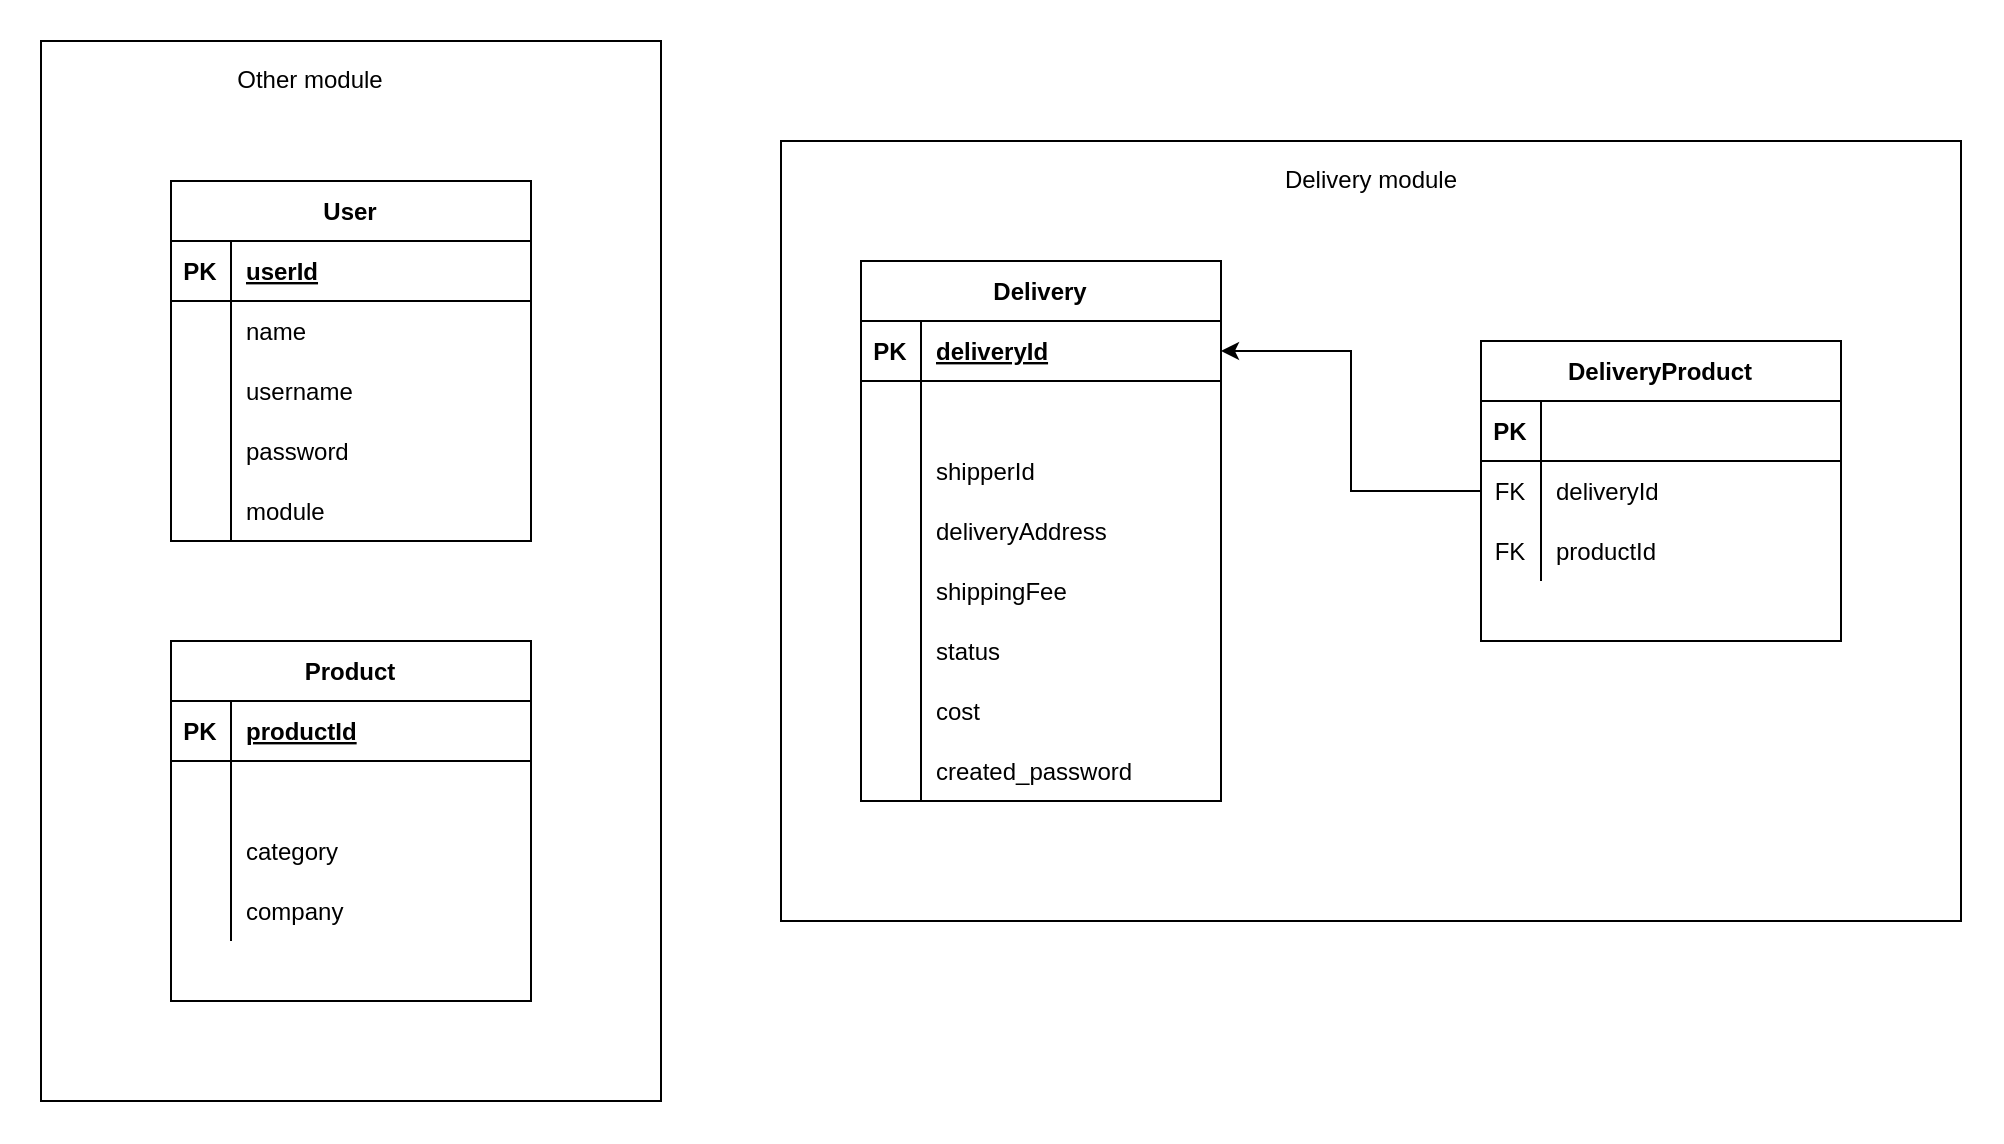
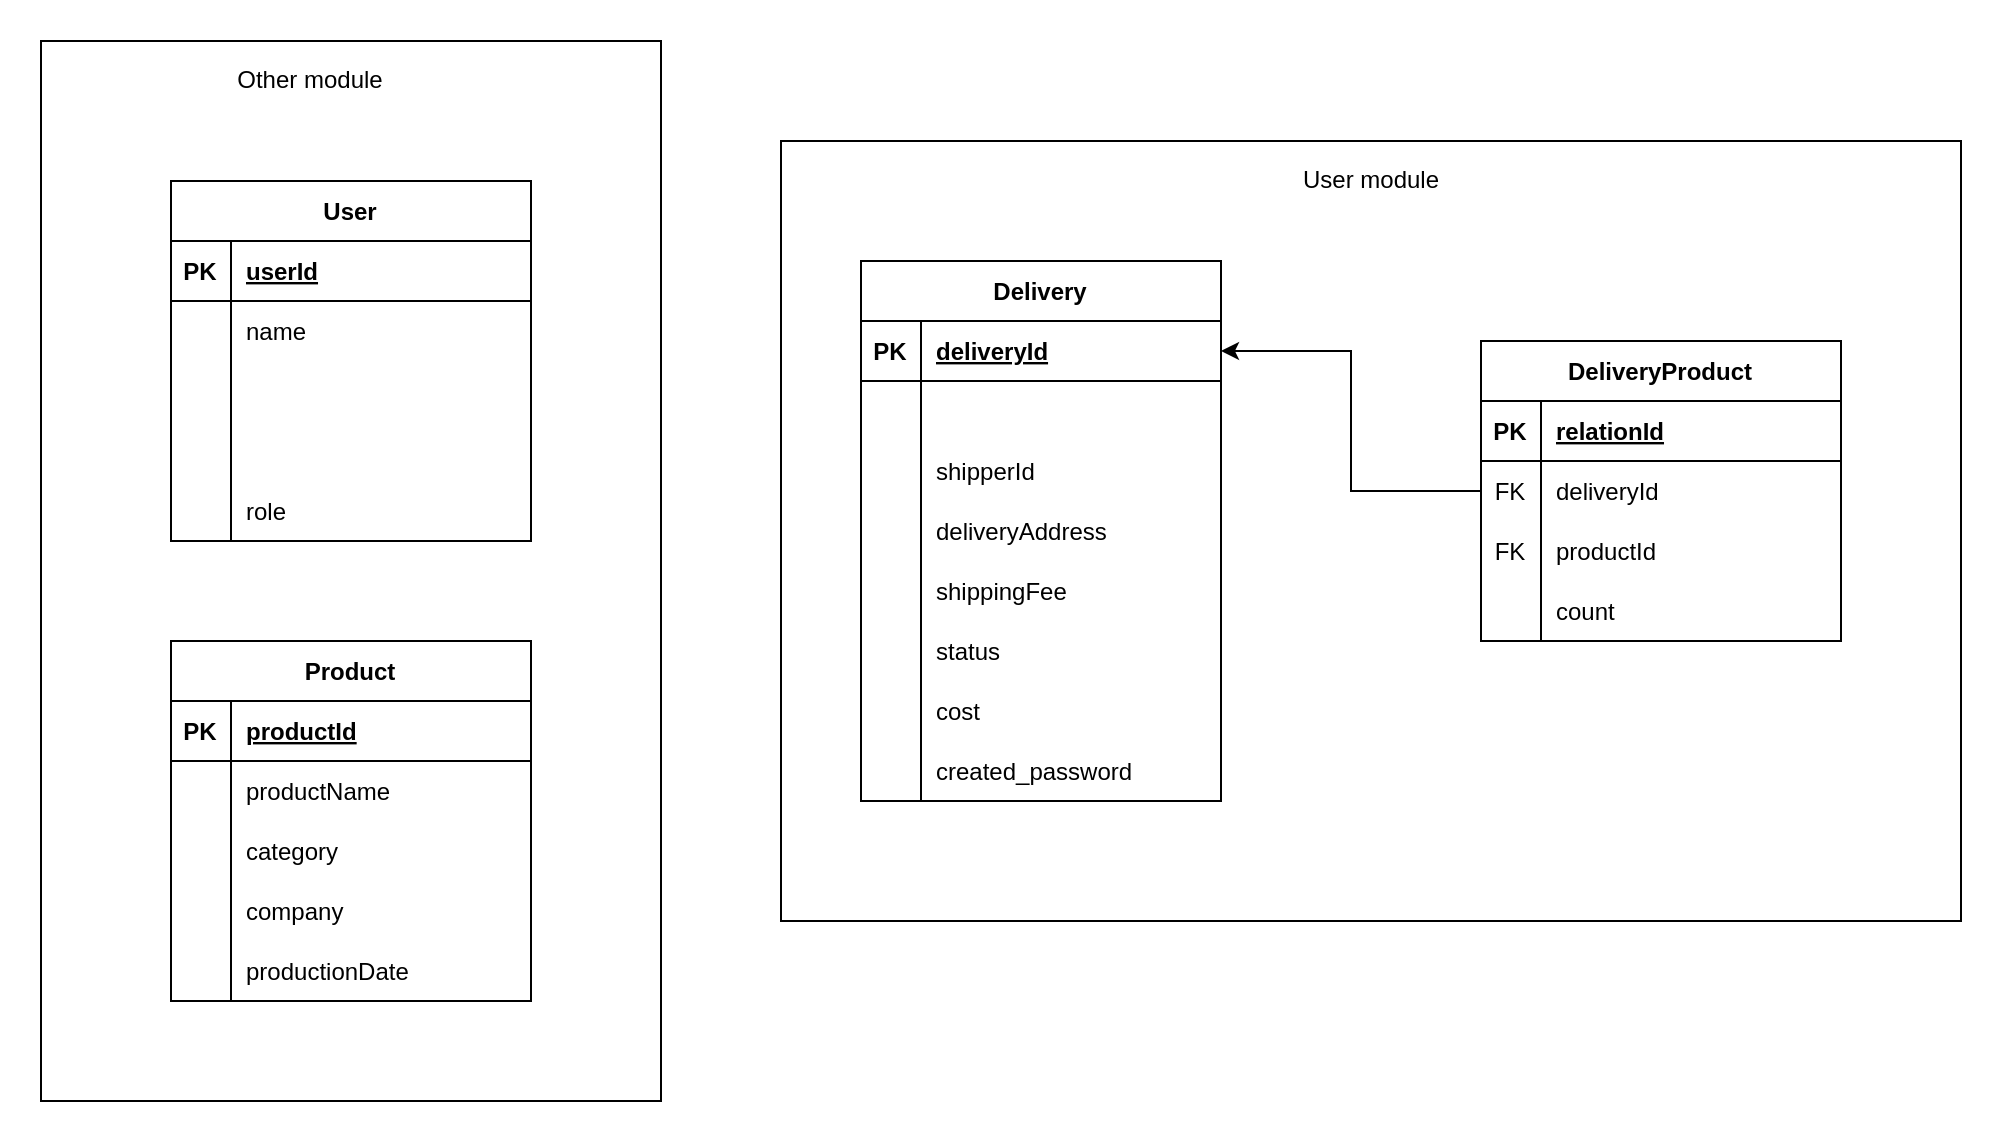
node "Delivery module": label "Delivery module" -> "User module"
node "username": removed
node "relationId": added
node "password": removed
node "module": label "module" -> "role"
node "count": added
node "productName": added
node "productionDate": added
